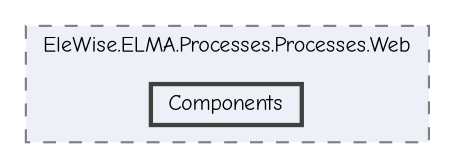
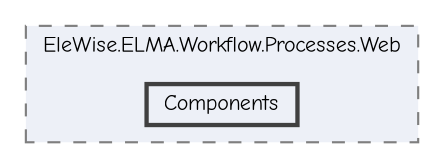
cluster "EleWise.ELMA.Processes.Processes.Web": label "EleWise.ELMA.Processes.Processes.Web" -> "EleWise.ELMA.Workflow.Processes.Web"
